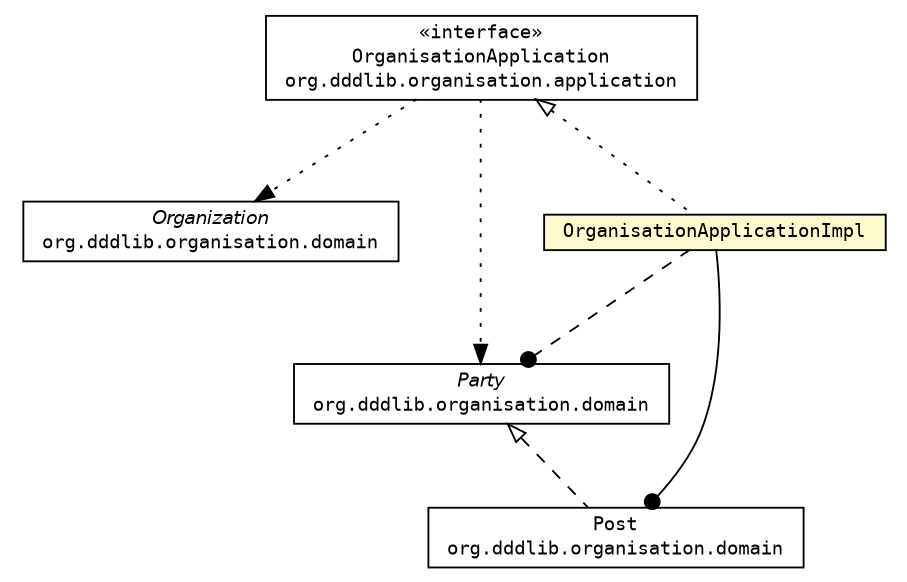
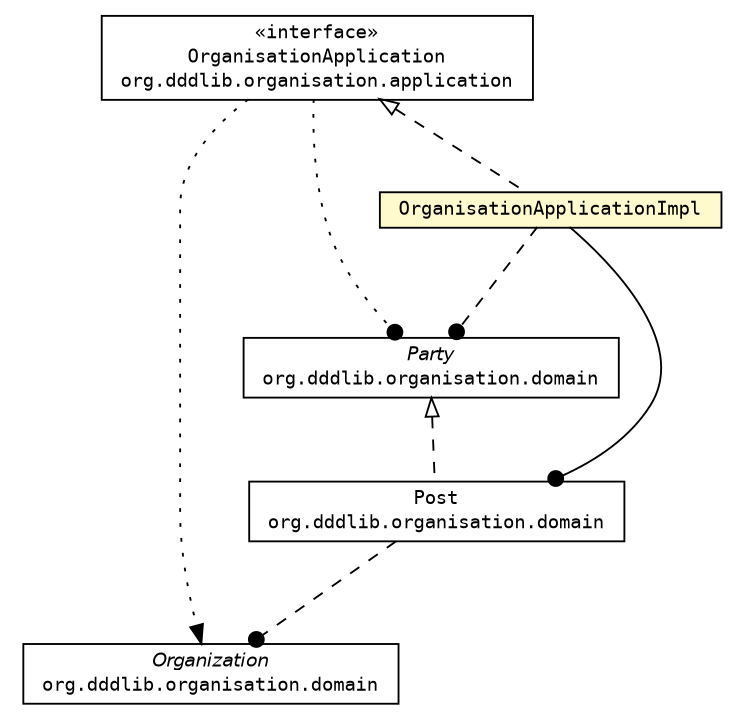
edge "OrganisationApplicationImpl" -> "OrganisationApplication": style dotted -> dashed
edge "OrganisationApplication" -> "Party": arrowhead normal -> dot
edge "Post" -> "Organization": added
